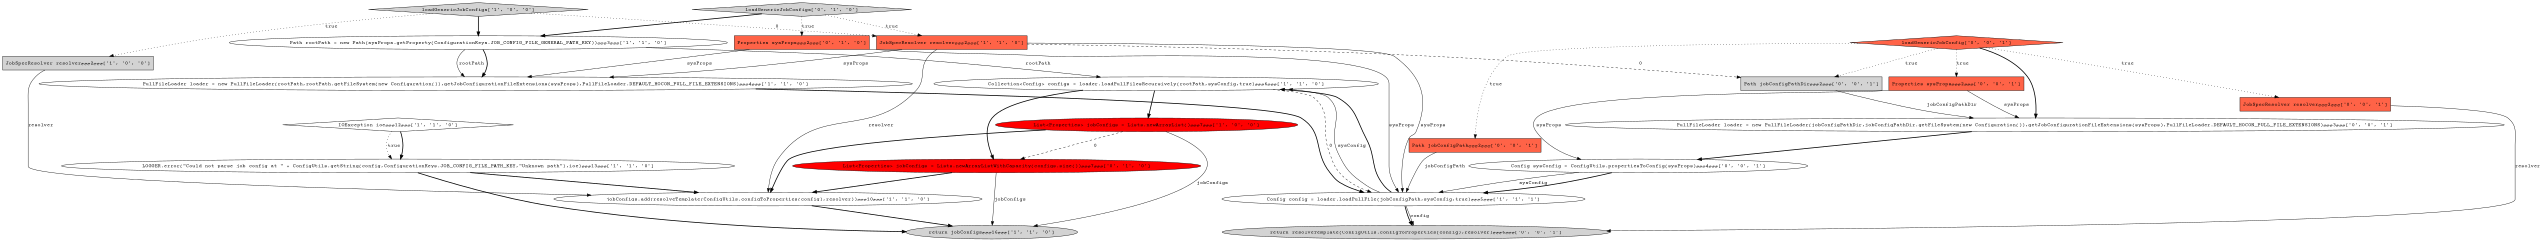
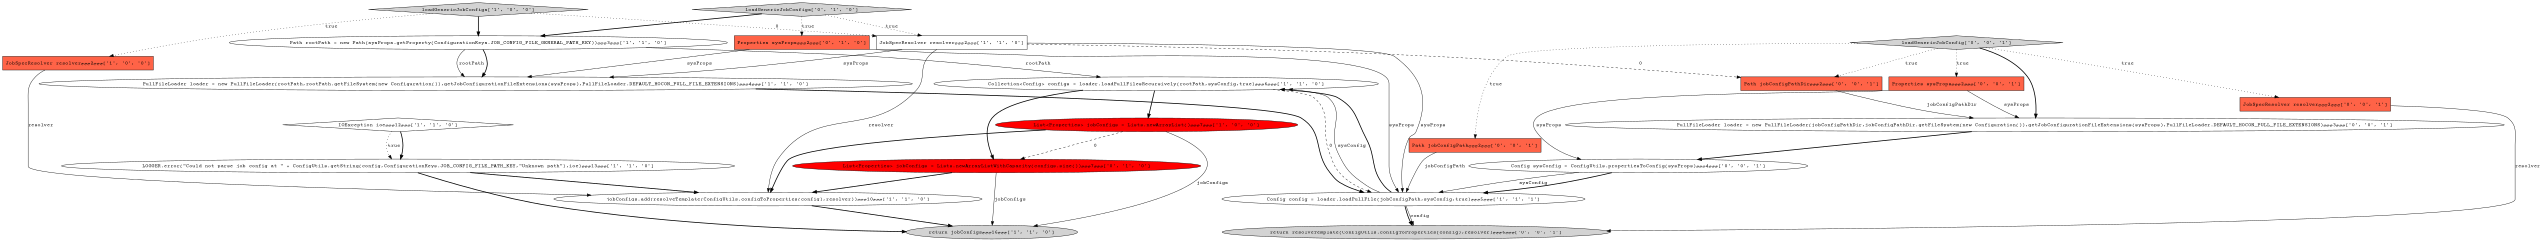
node "JobSpecResolver resolver@@@2@@@['1', '1', '0']": fillcolor tomato -> white
node "loadGenericJobConfig['0', '0', '1']": fillcolor tomato -> lightgray
node "JobSpecResolver resolver@@@2@@@['1', '0', '0']": fillcolor lightgray -> tomato
node "Path jobConfigPathDir@@@2@@@['0', '0', '1']": fillcolor lightgray -> tomato
